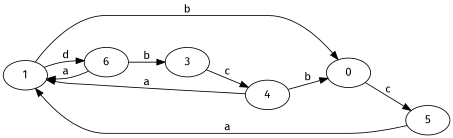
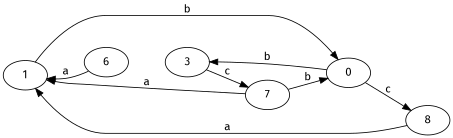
edge "6" -> "3": now "0" -> "3"
edge "1" -> "6": removed, label "d"
node "4": label "4" -> "7"
node "5": label "5" -> "8"
